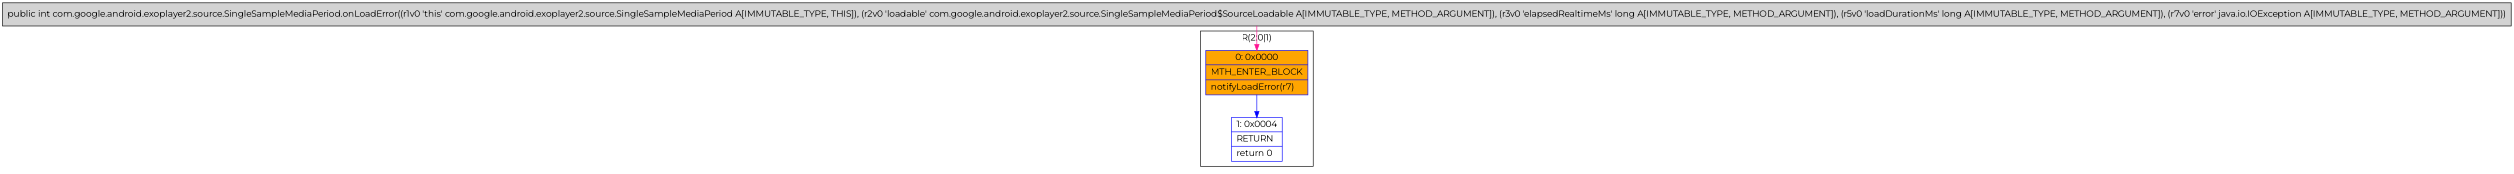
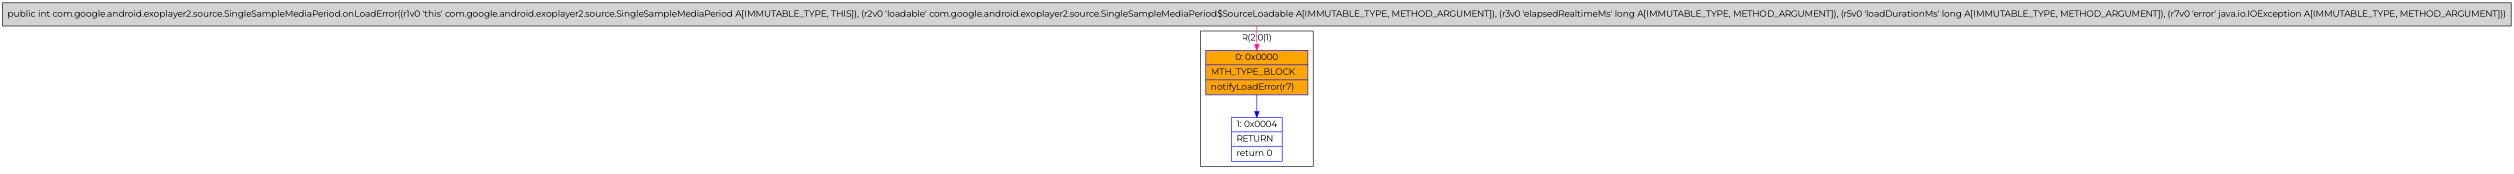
node "0: 0x0000": text "MTH_ENTER_BLOCK" -> "MTH_TYPE_BLOCK"
